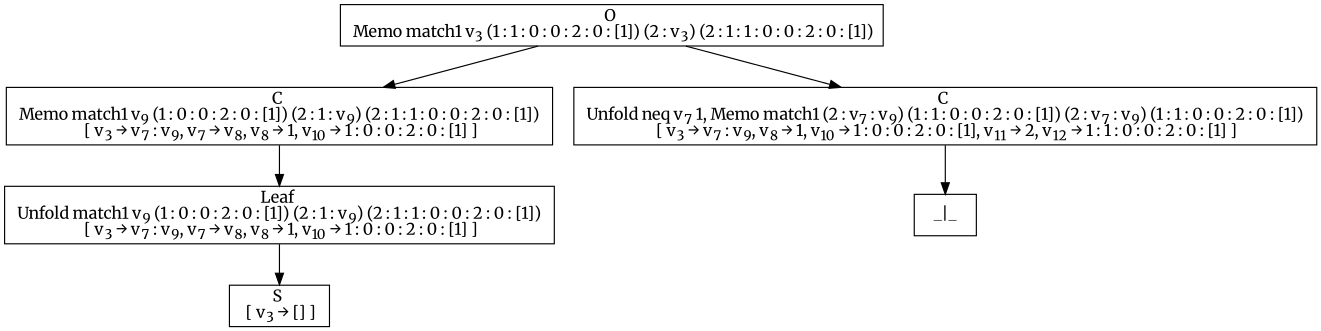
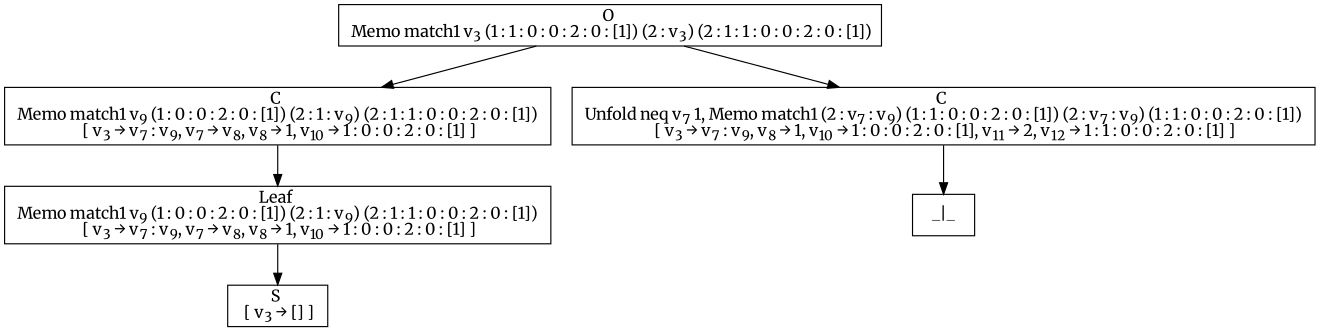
node "Leaf": text "Unfold match1 v" -> "Memo match1 v"
